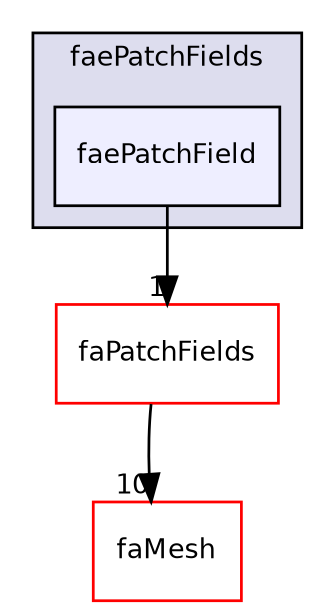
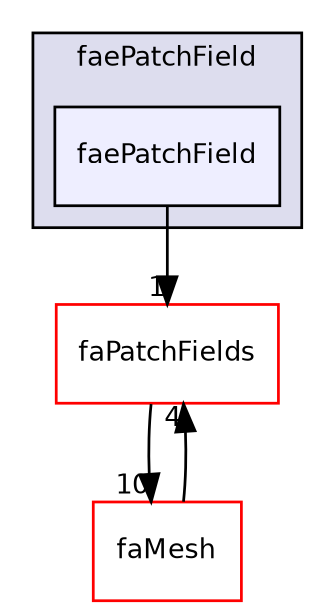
cluster "faePatchFields": label "faePatchFields" -> "faePatchField"
edge "faMesh" -> "faPatchFields": added
